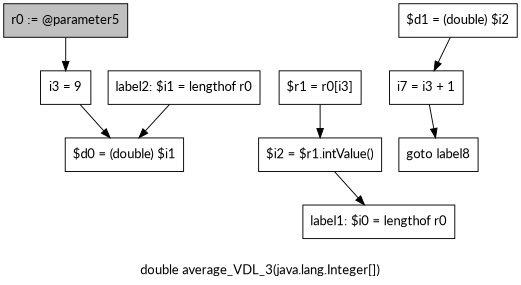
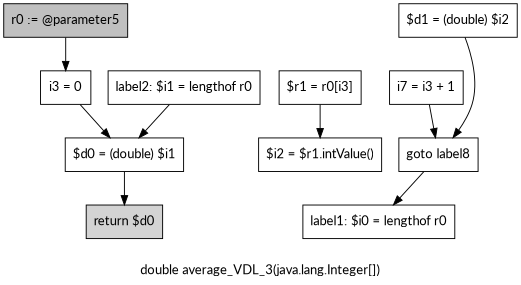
edge "$d1 = (double) $i2" -> "i7 = i3 + 1": now "$d1 = (double) $i2" -> "goto label8"
node "i3 = 9": label "i3 = 9" -> "i3 = 0"
edge "$i2 = $r1.intValue()" -> "label1: $i0 = lengthof r0": now "goto label8" -> "label1: $i0 = lengthof r0"
node "return $d0": added
